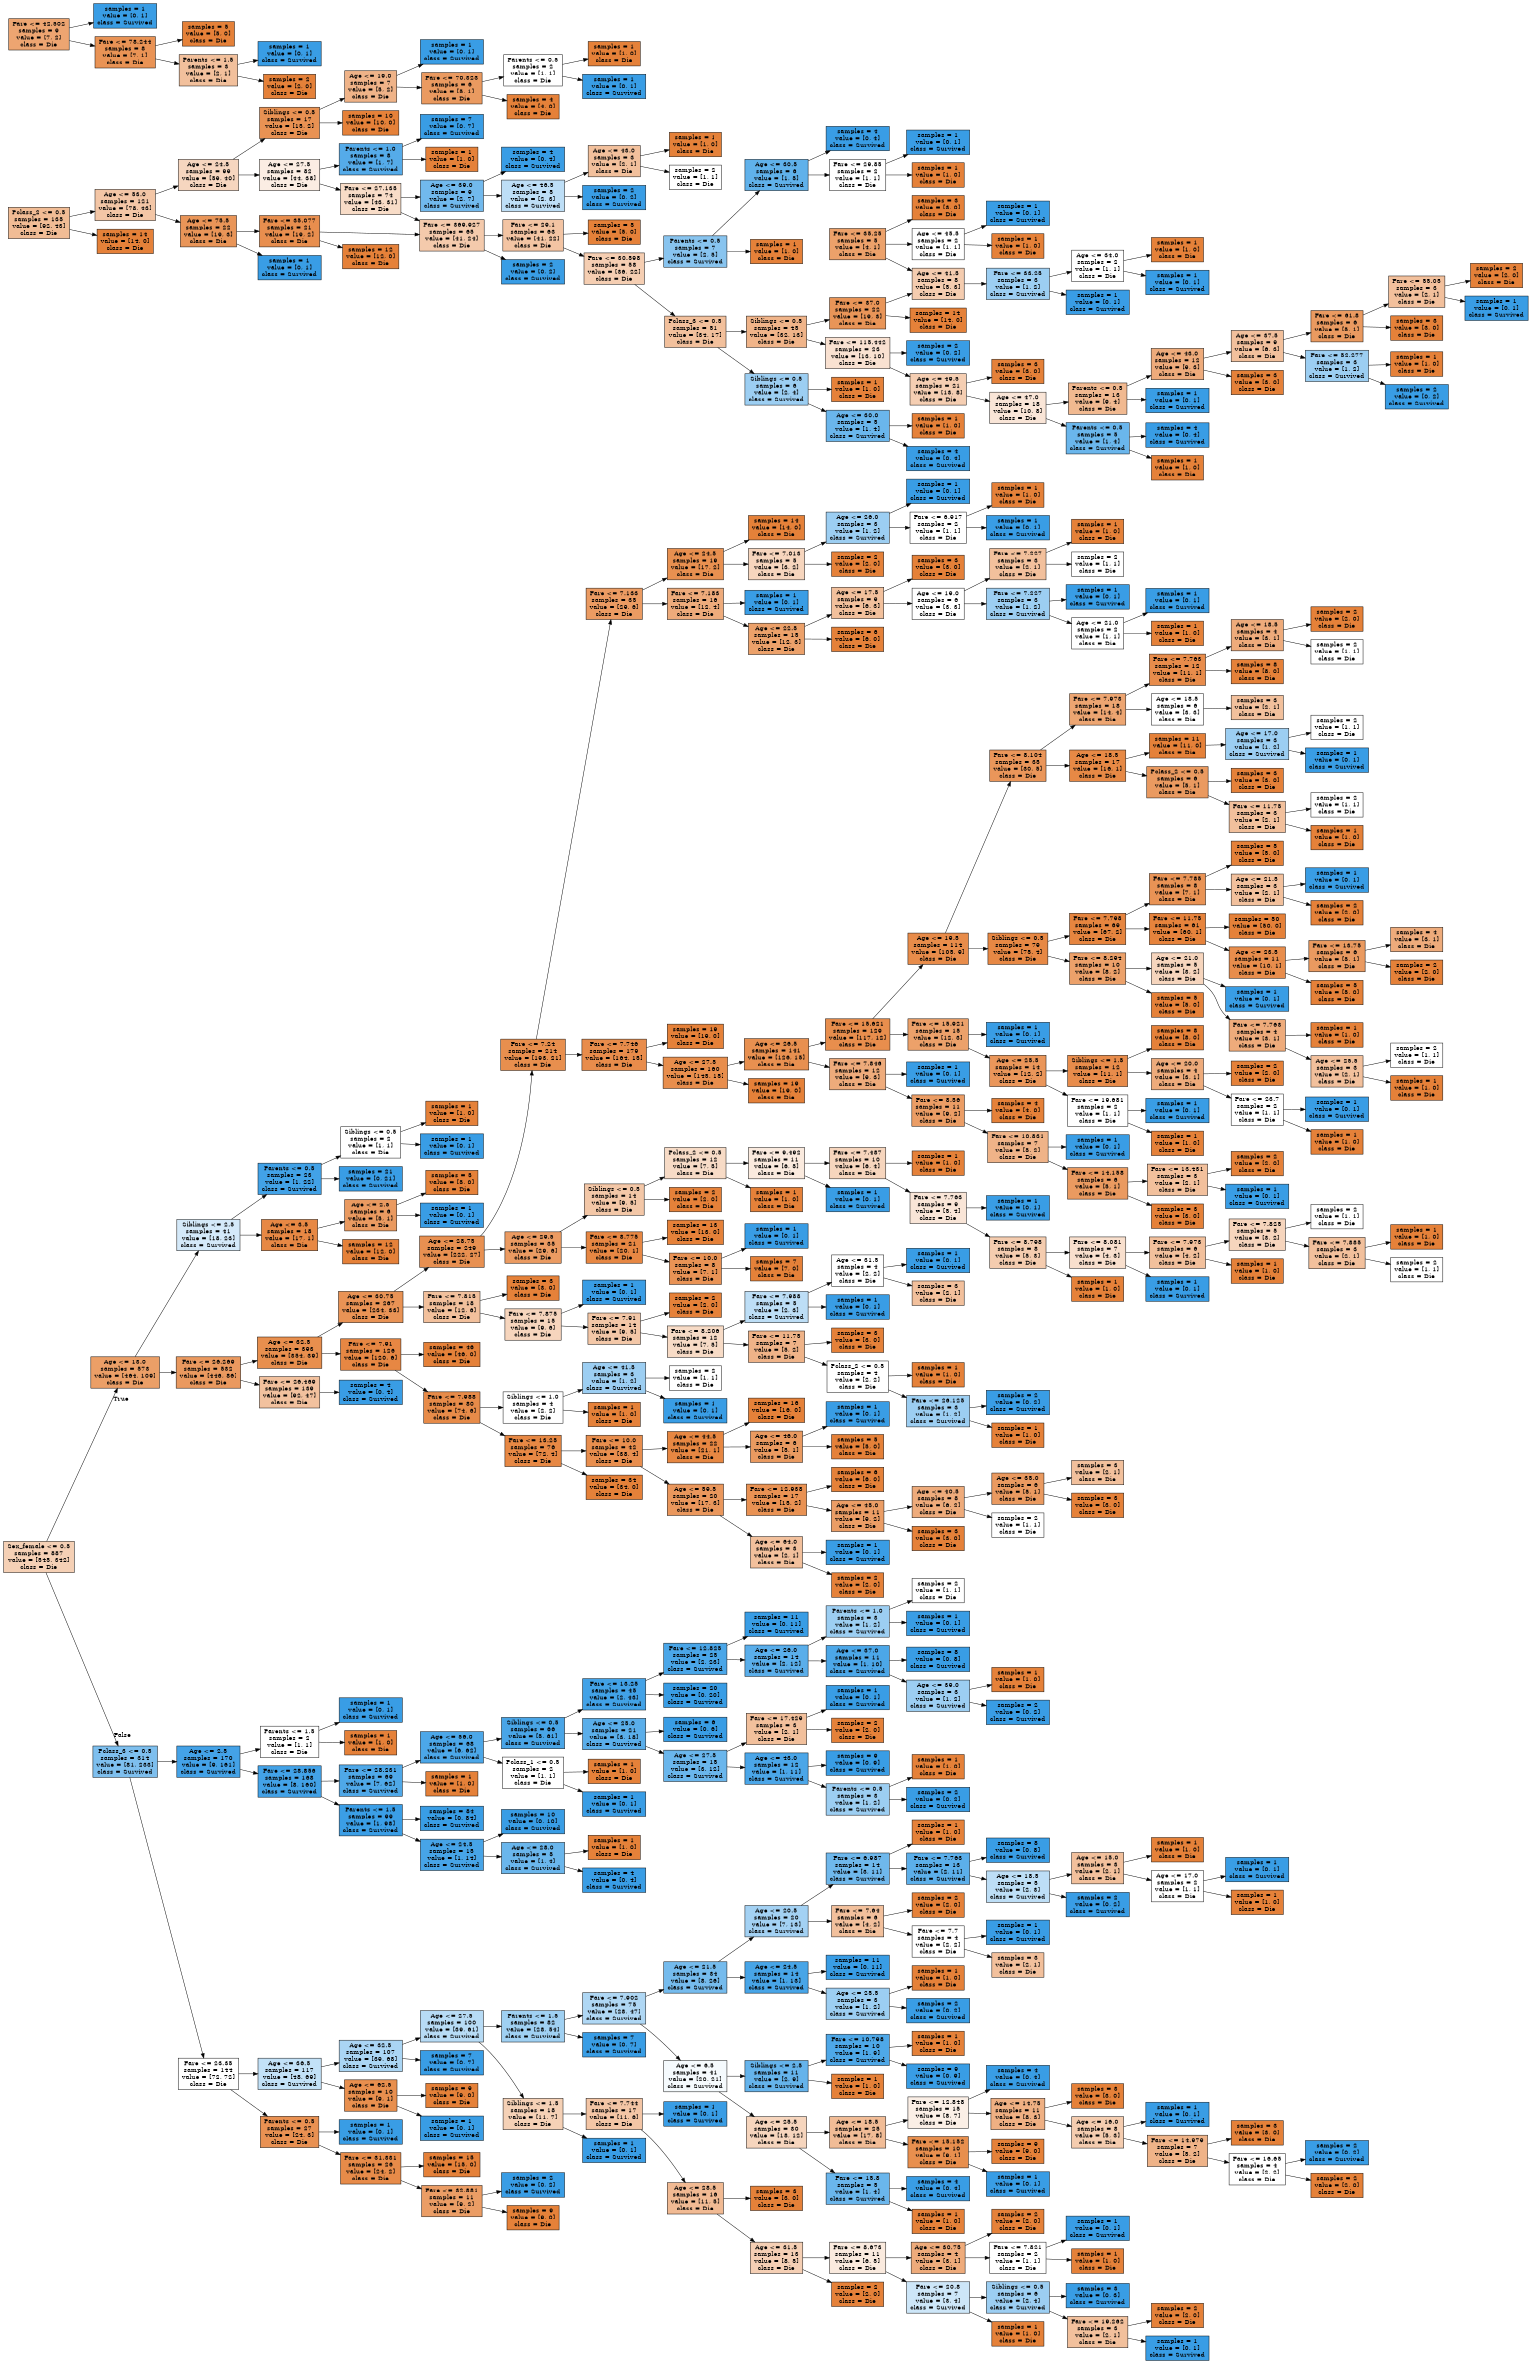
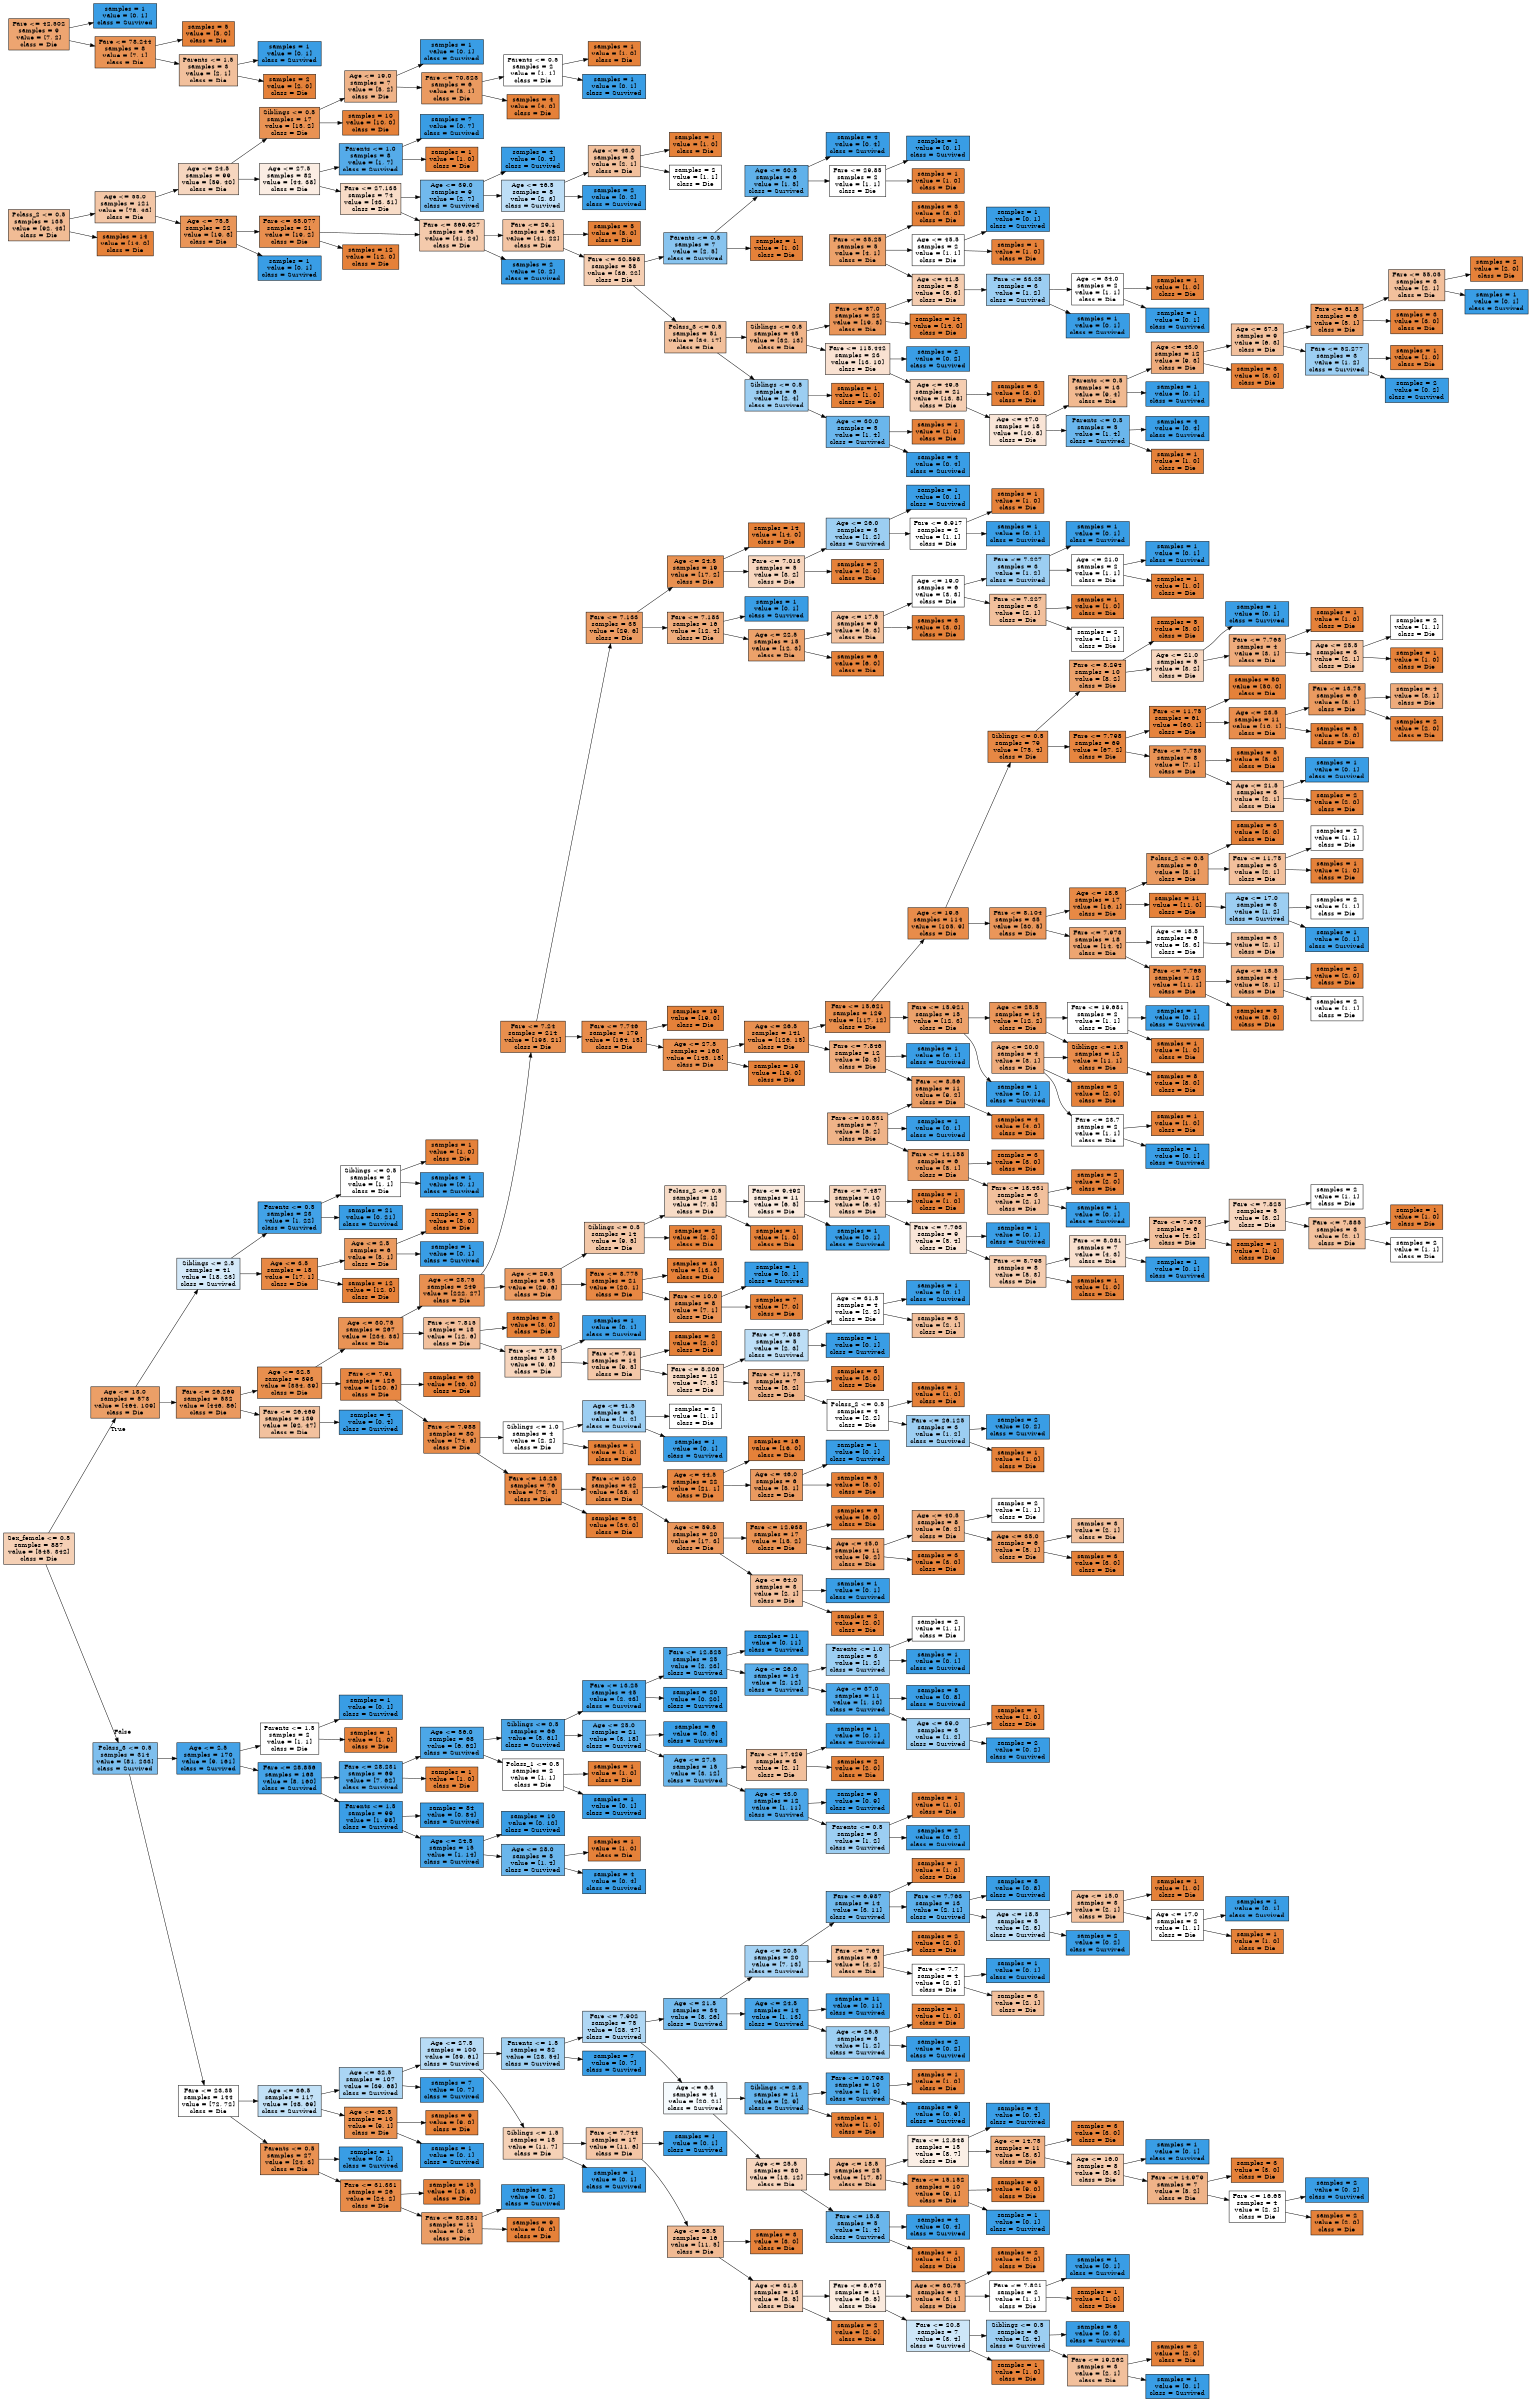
edge "Siblings <= 1.5 samples = 12 value = [11, 1] class = Die" -> "Age <= 20.0 samples = 4 value = [3, 1] class = Die": reversed
edge "Fare <= 8.56 samples = 11 value = [9, 2] class = Die" -> "Fare <= 10.831 samples = 7 value = [5, 2] class = Die": reversed
